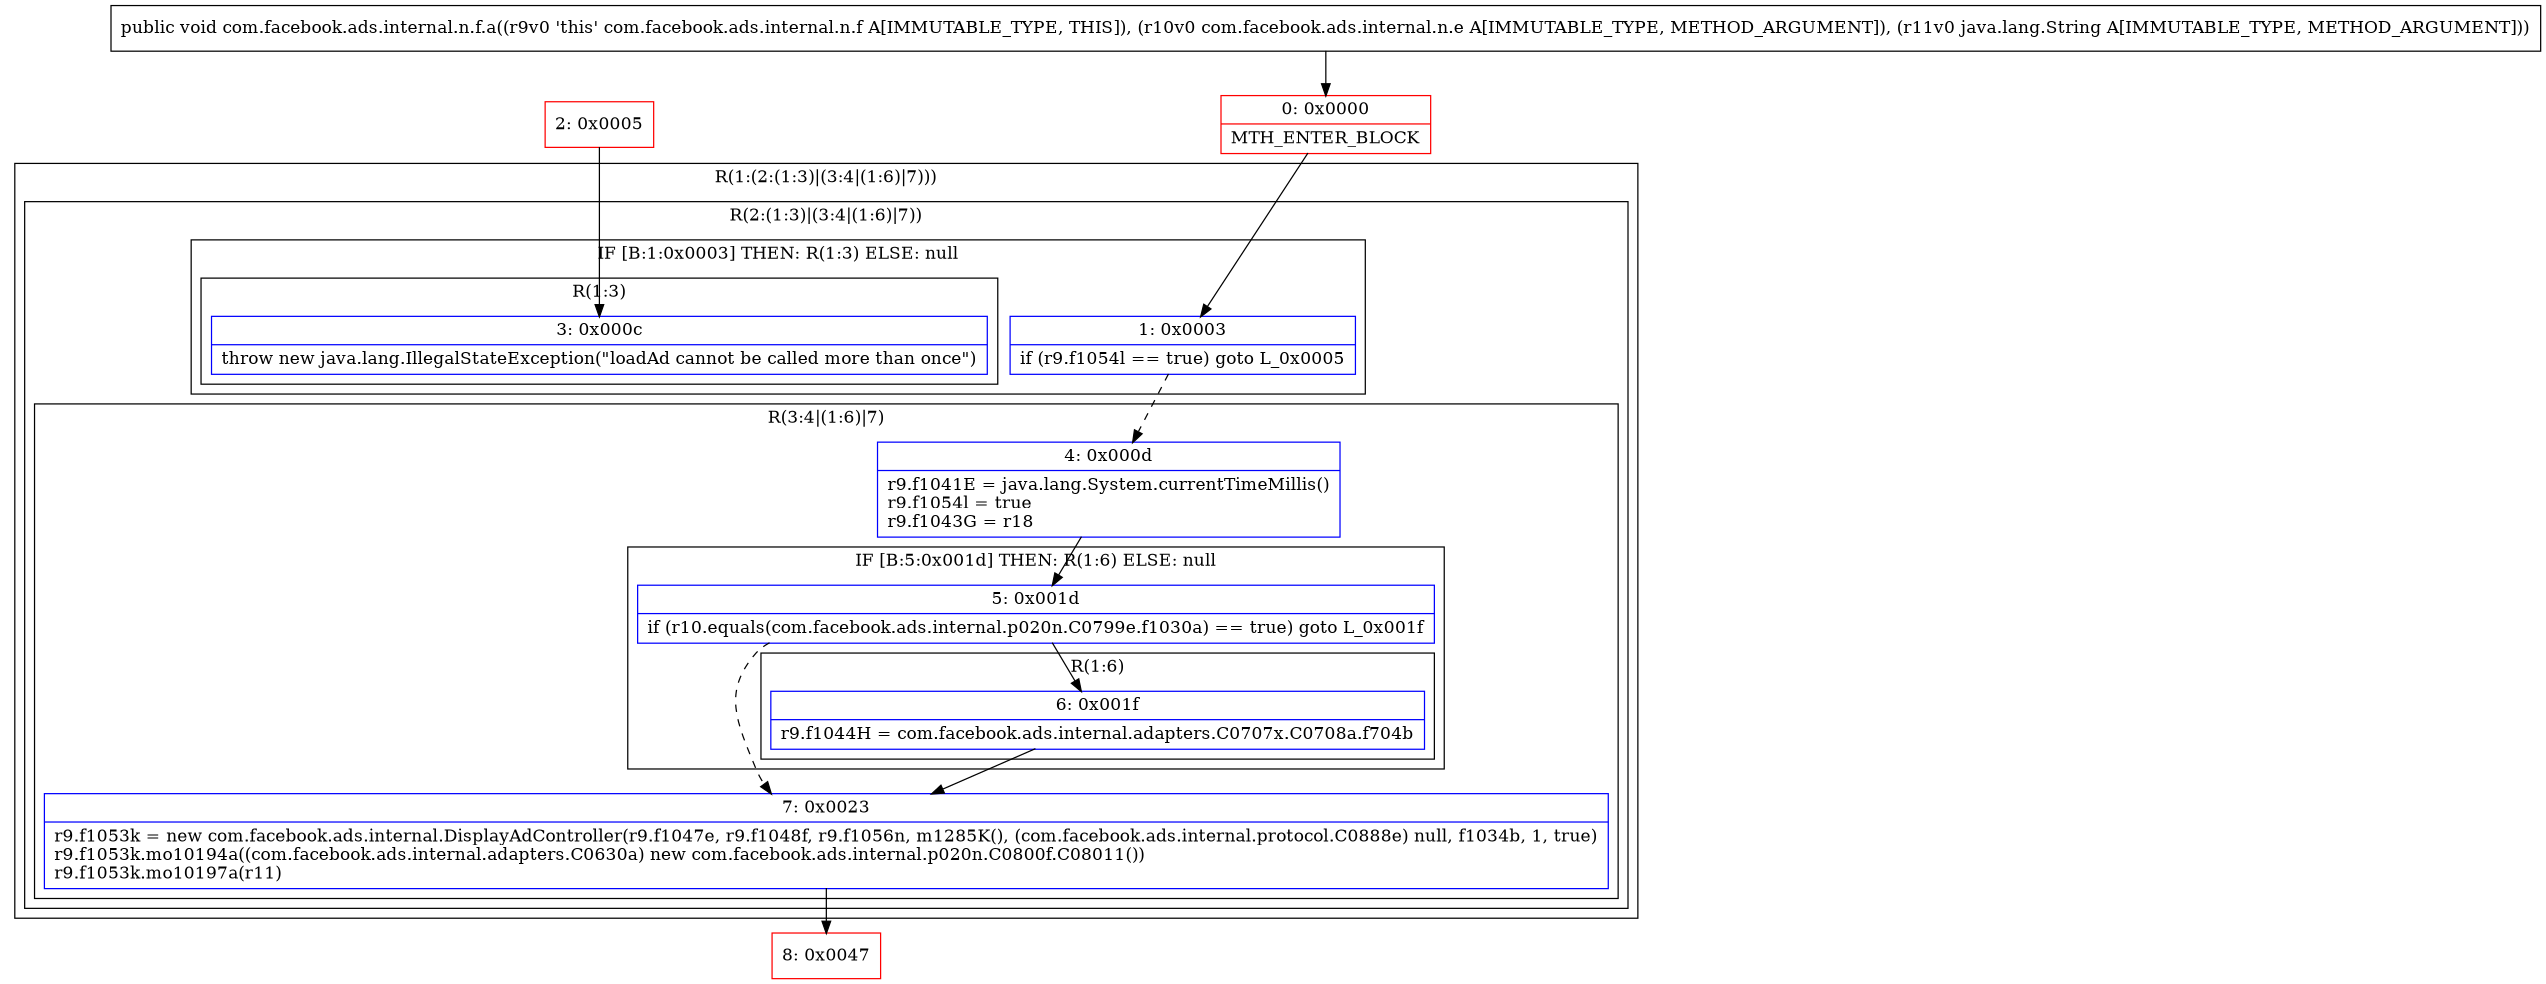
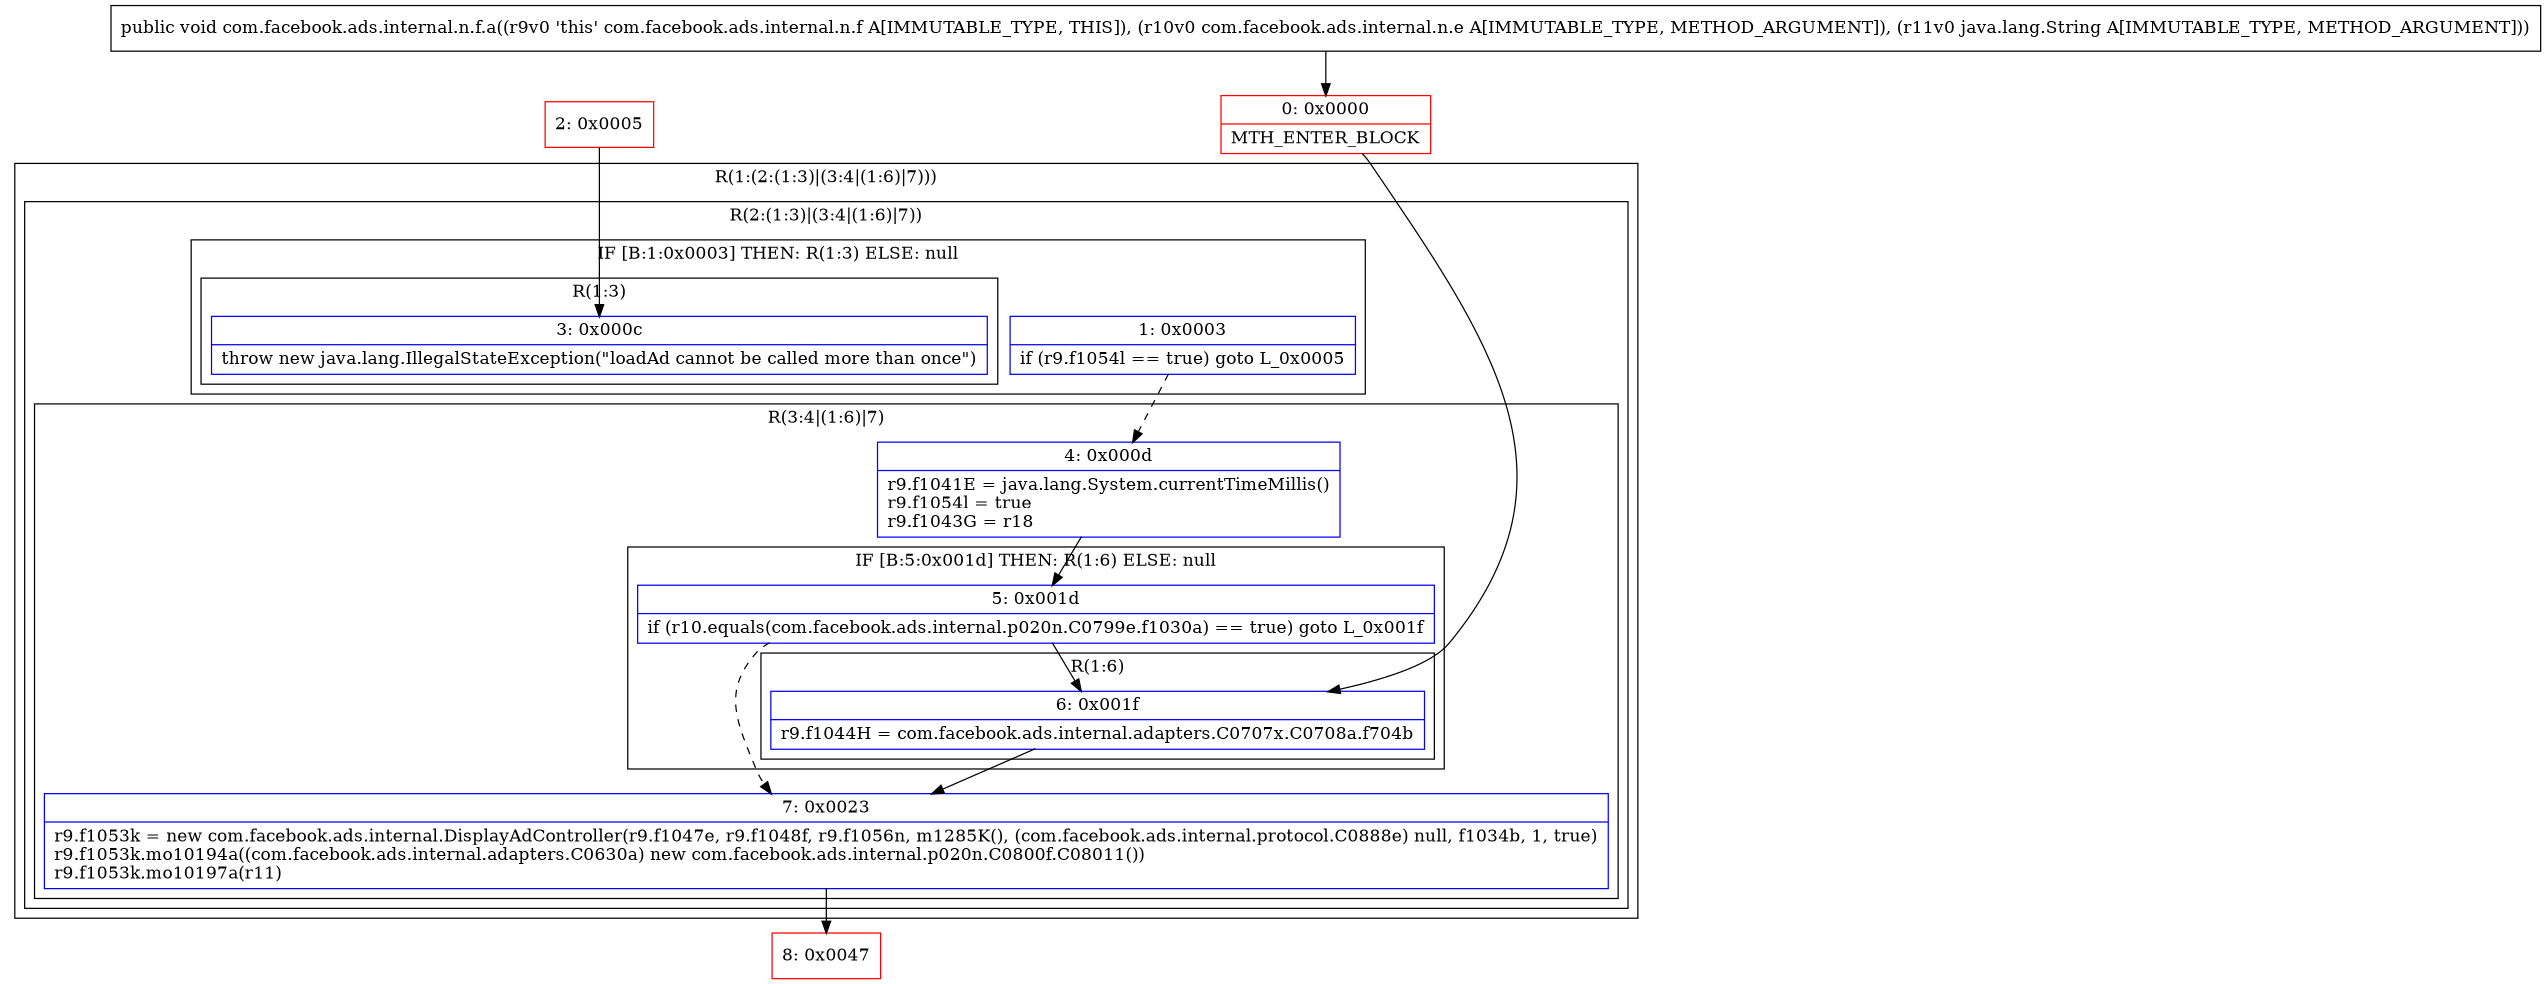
edge "0: 0x0000" -> "1: 0x0003": now "0: 0x0000" -> "6: 0x001f"
